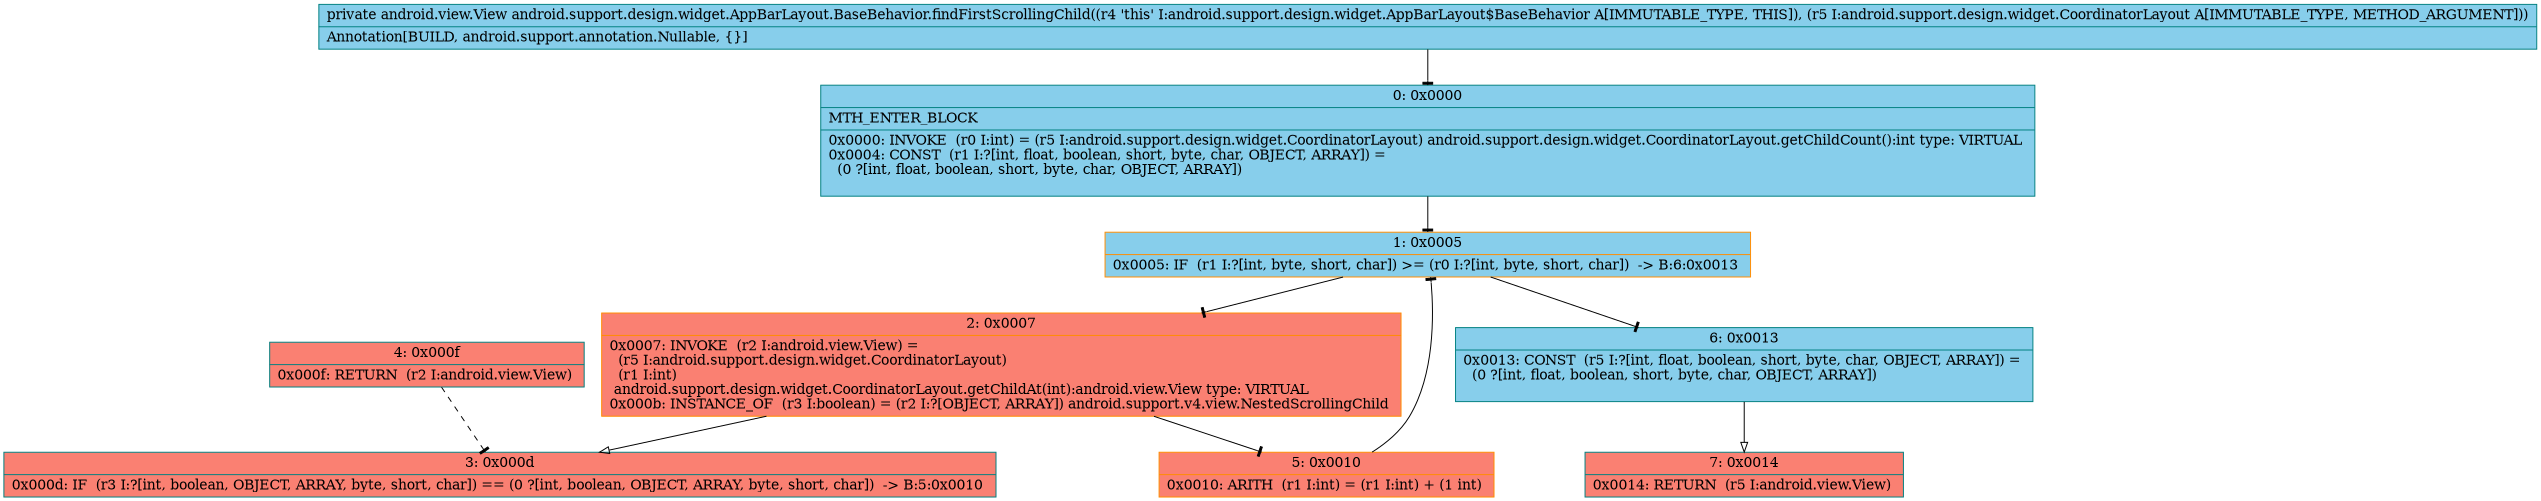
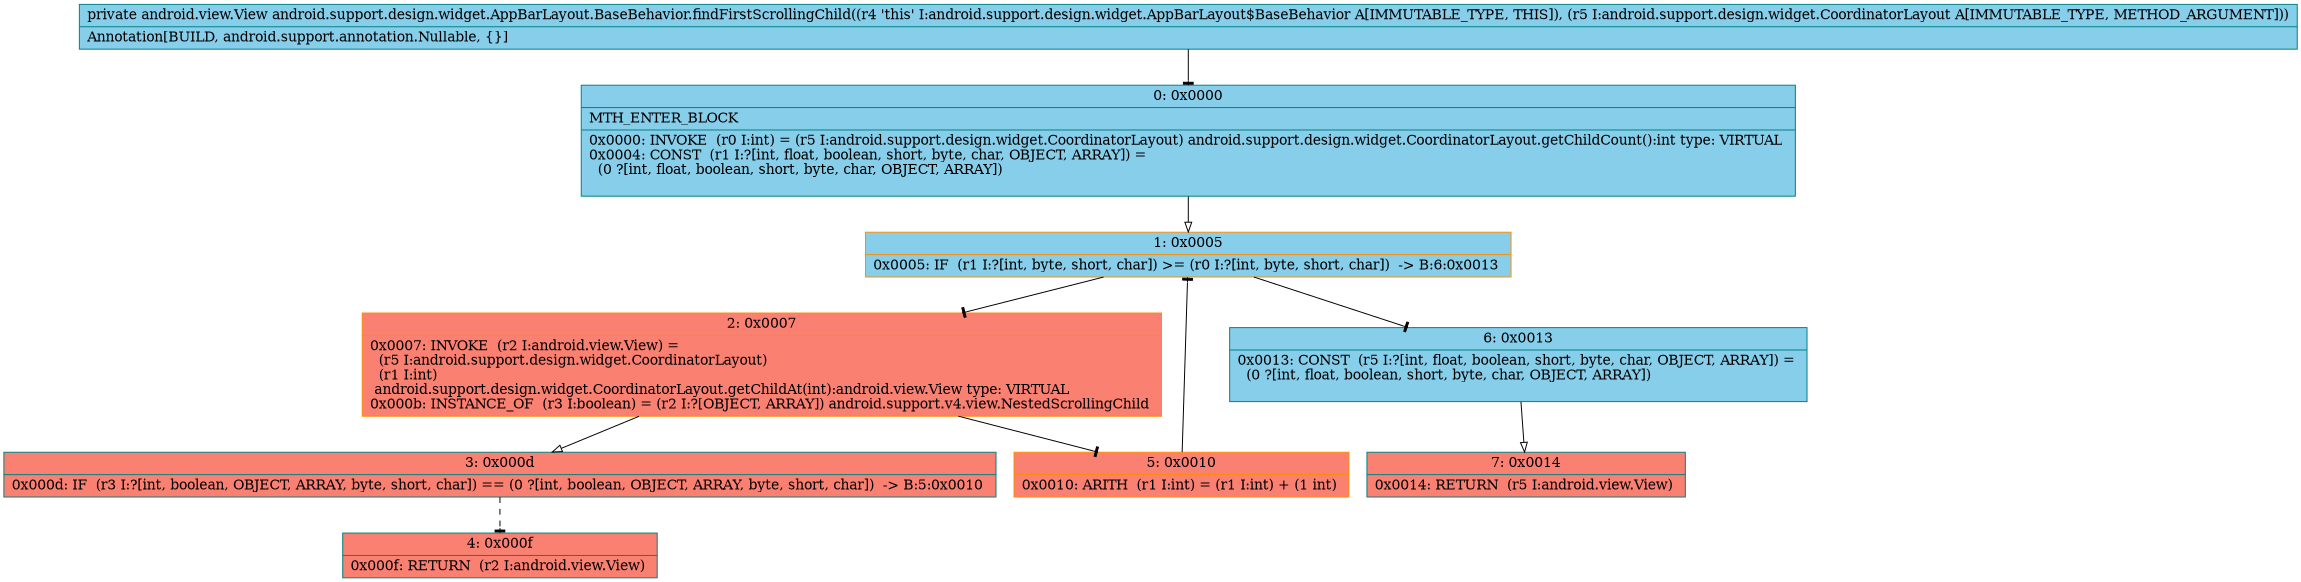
edge "0: 0x0000" -> "1: 0x0005": arrowhead tee -> onormal
edge "4: 0x000f" -> "3: 0x000d": reversed
